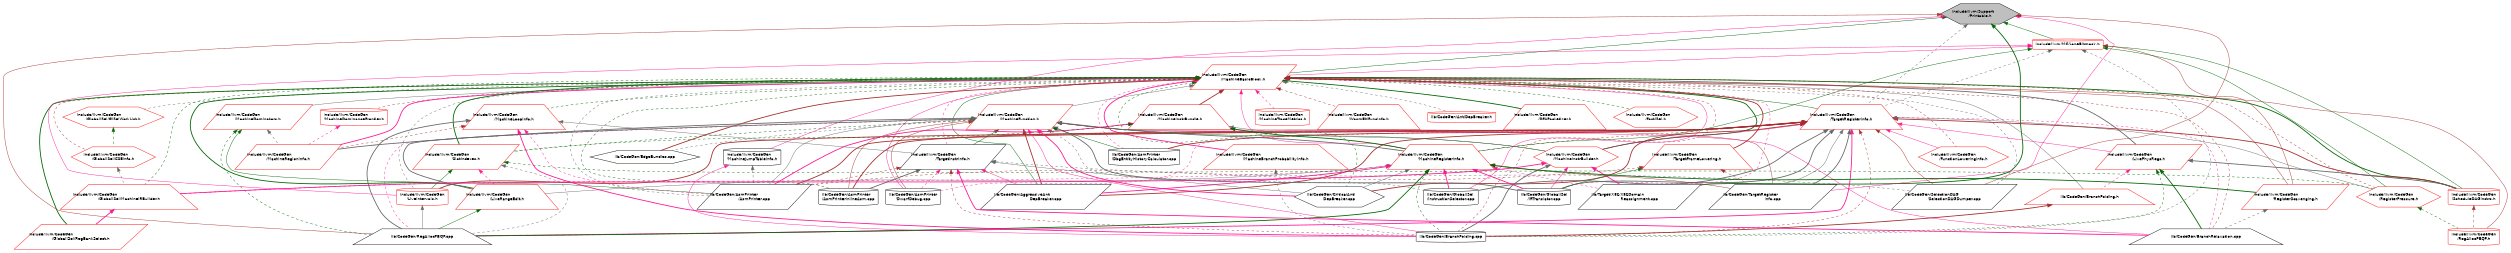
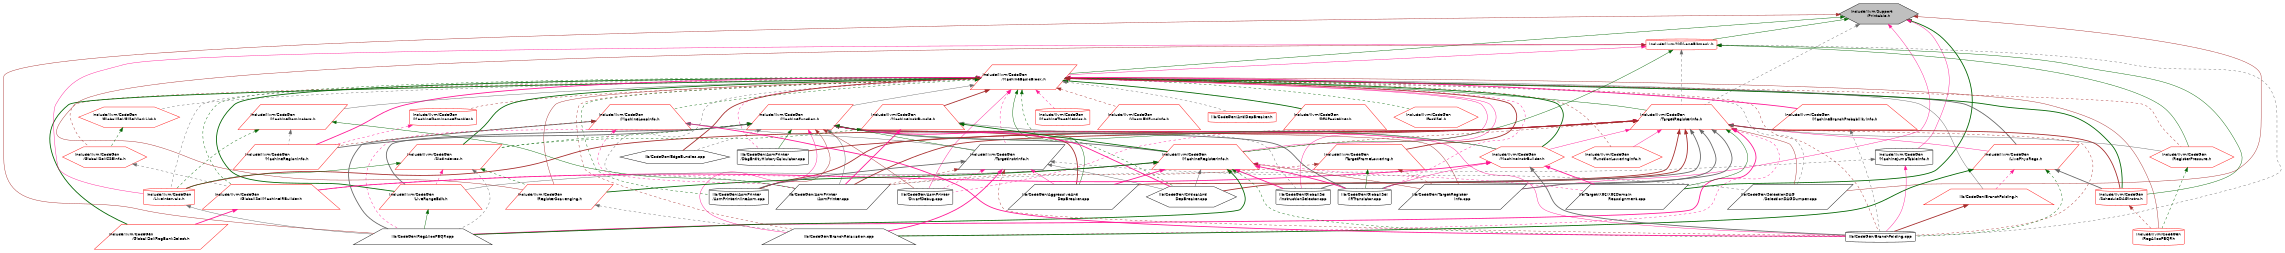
edge "include/llvm/CodeGen /RegisterPressure.h" -> "include/llvm/CodeGen /SlotIndexes.h": now "include/llvm/CodeGen /RegisterScavenging.h" -> "include/llvm/CodeGen /SlotIndexes.h"
edge "lib/Target/X86/X86Domain Reassignment.cpp" -> "include/llvm/CodeGen /TargetRegisterInfo.h": color gray40 -> darkgreen
edge "lib/CodeGen/RegAllocPBQP.cpp" -> "include/llvm/CodeGen /MachineDominators.h": now "include/llvm/CodeGen /LiveIntervals.h" -> "include/llvm/CodeGen /MachineDominators.h"
